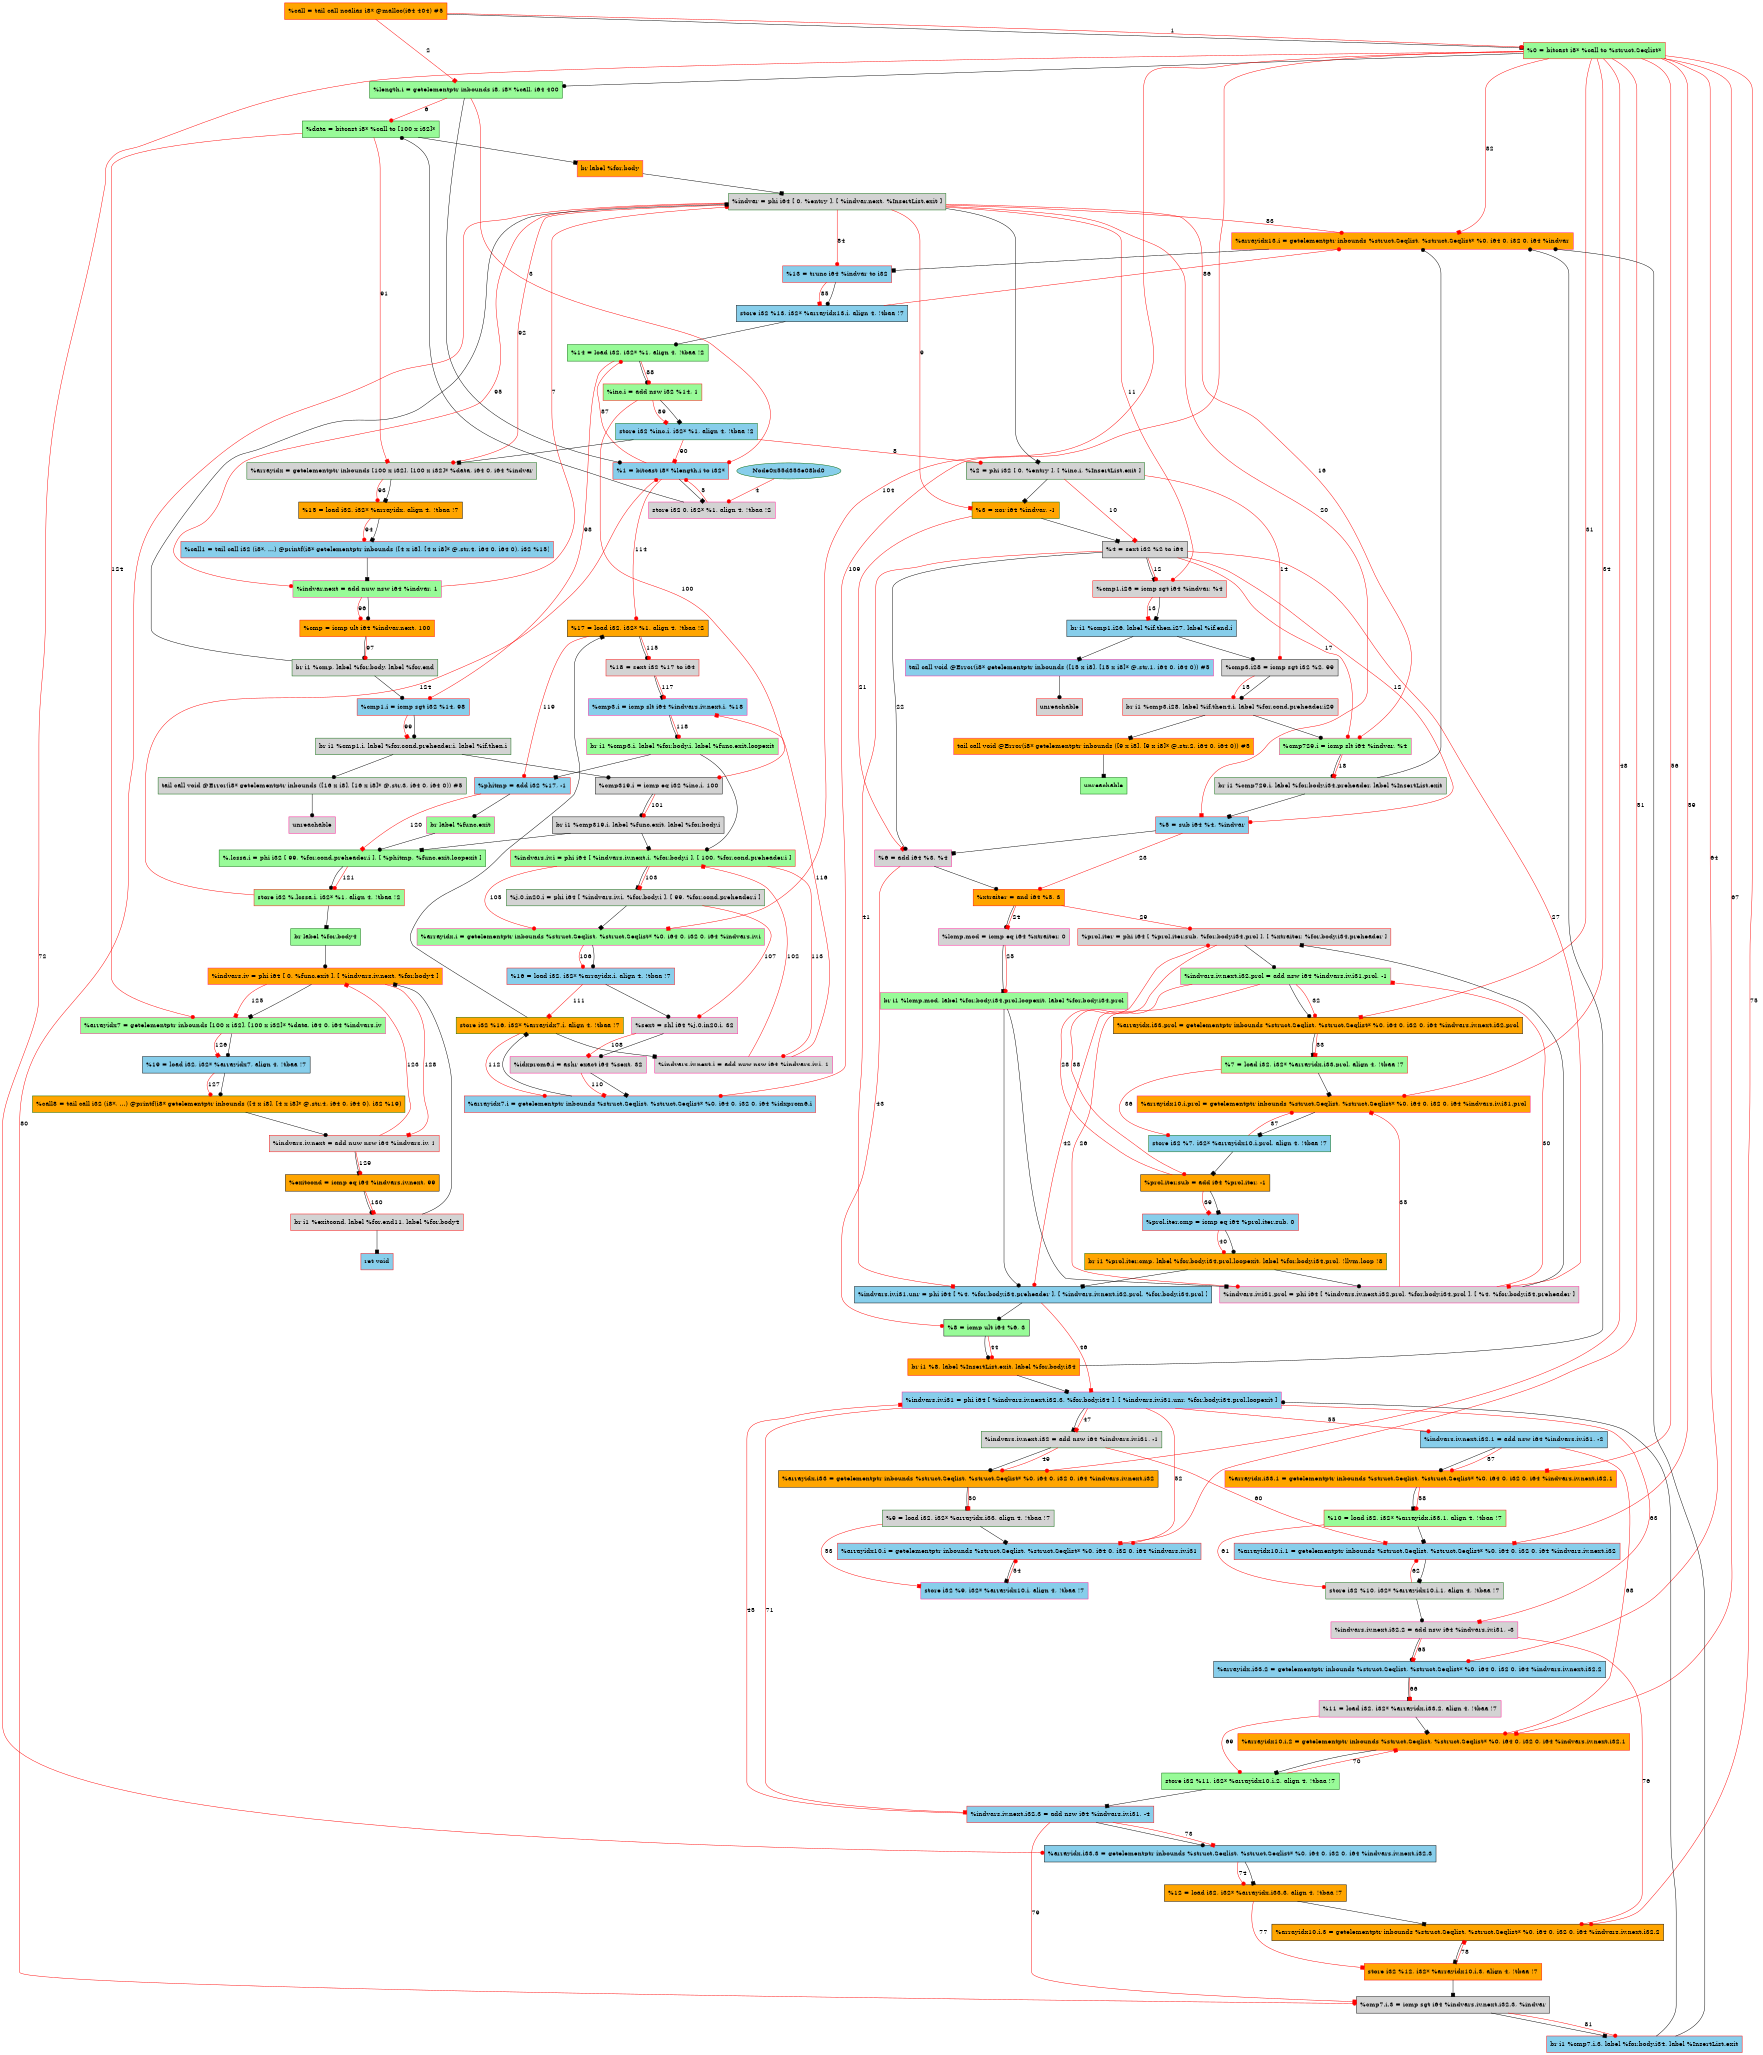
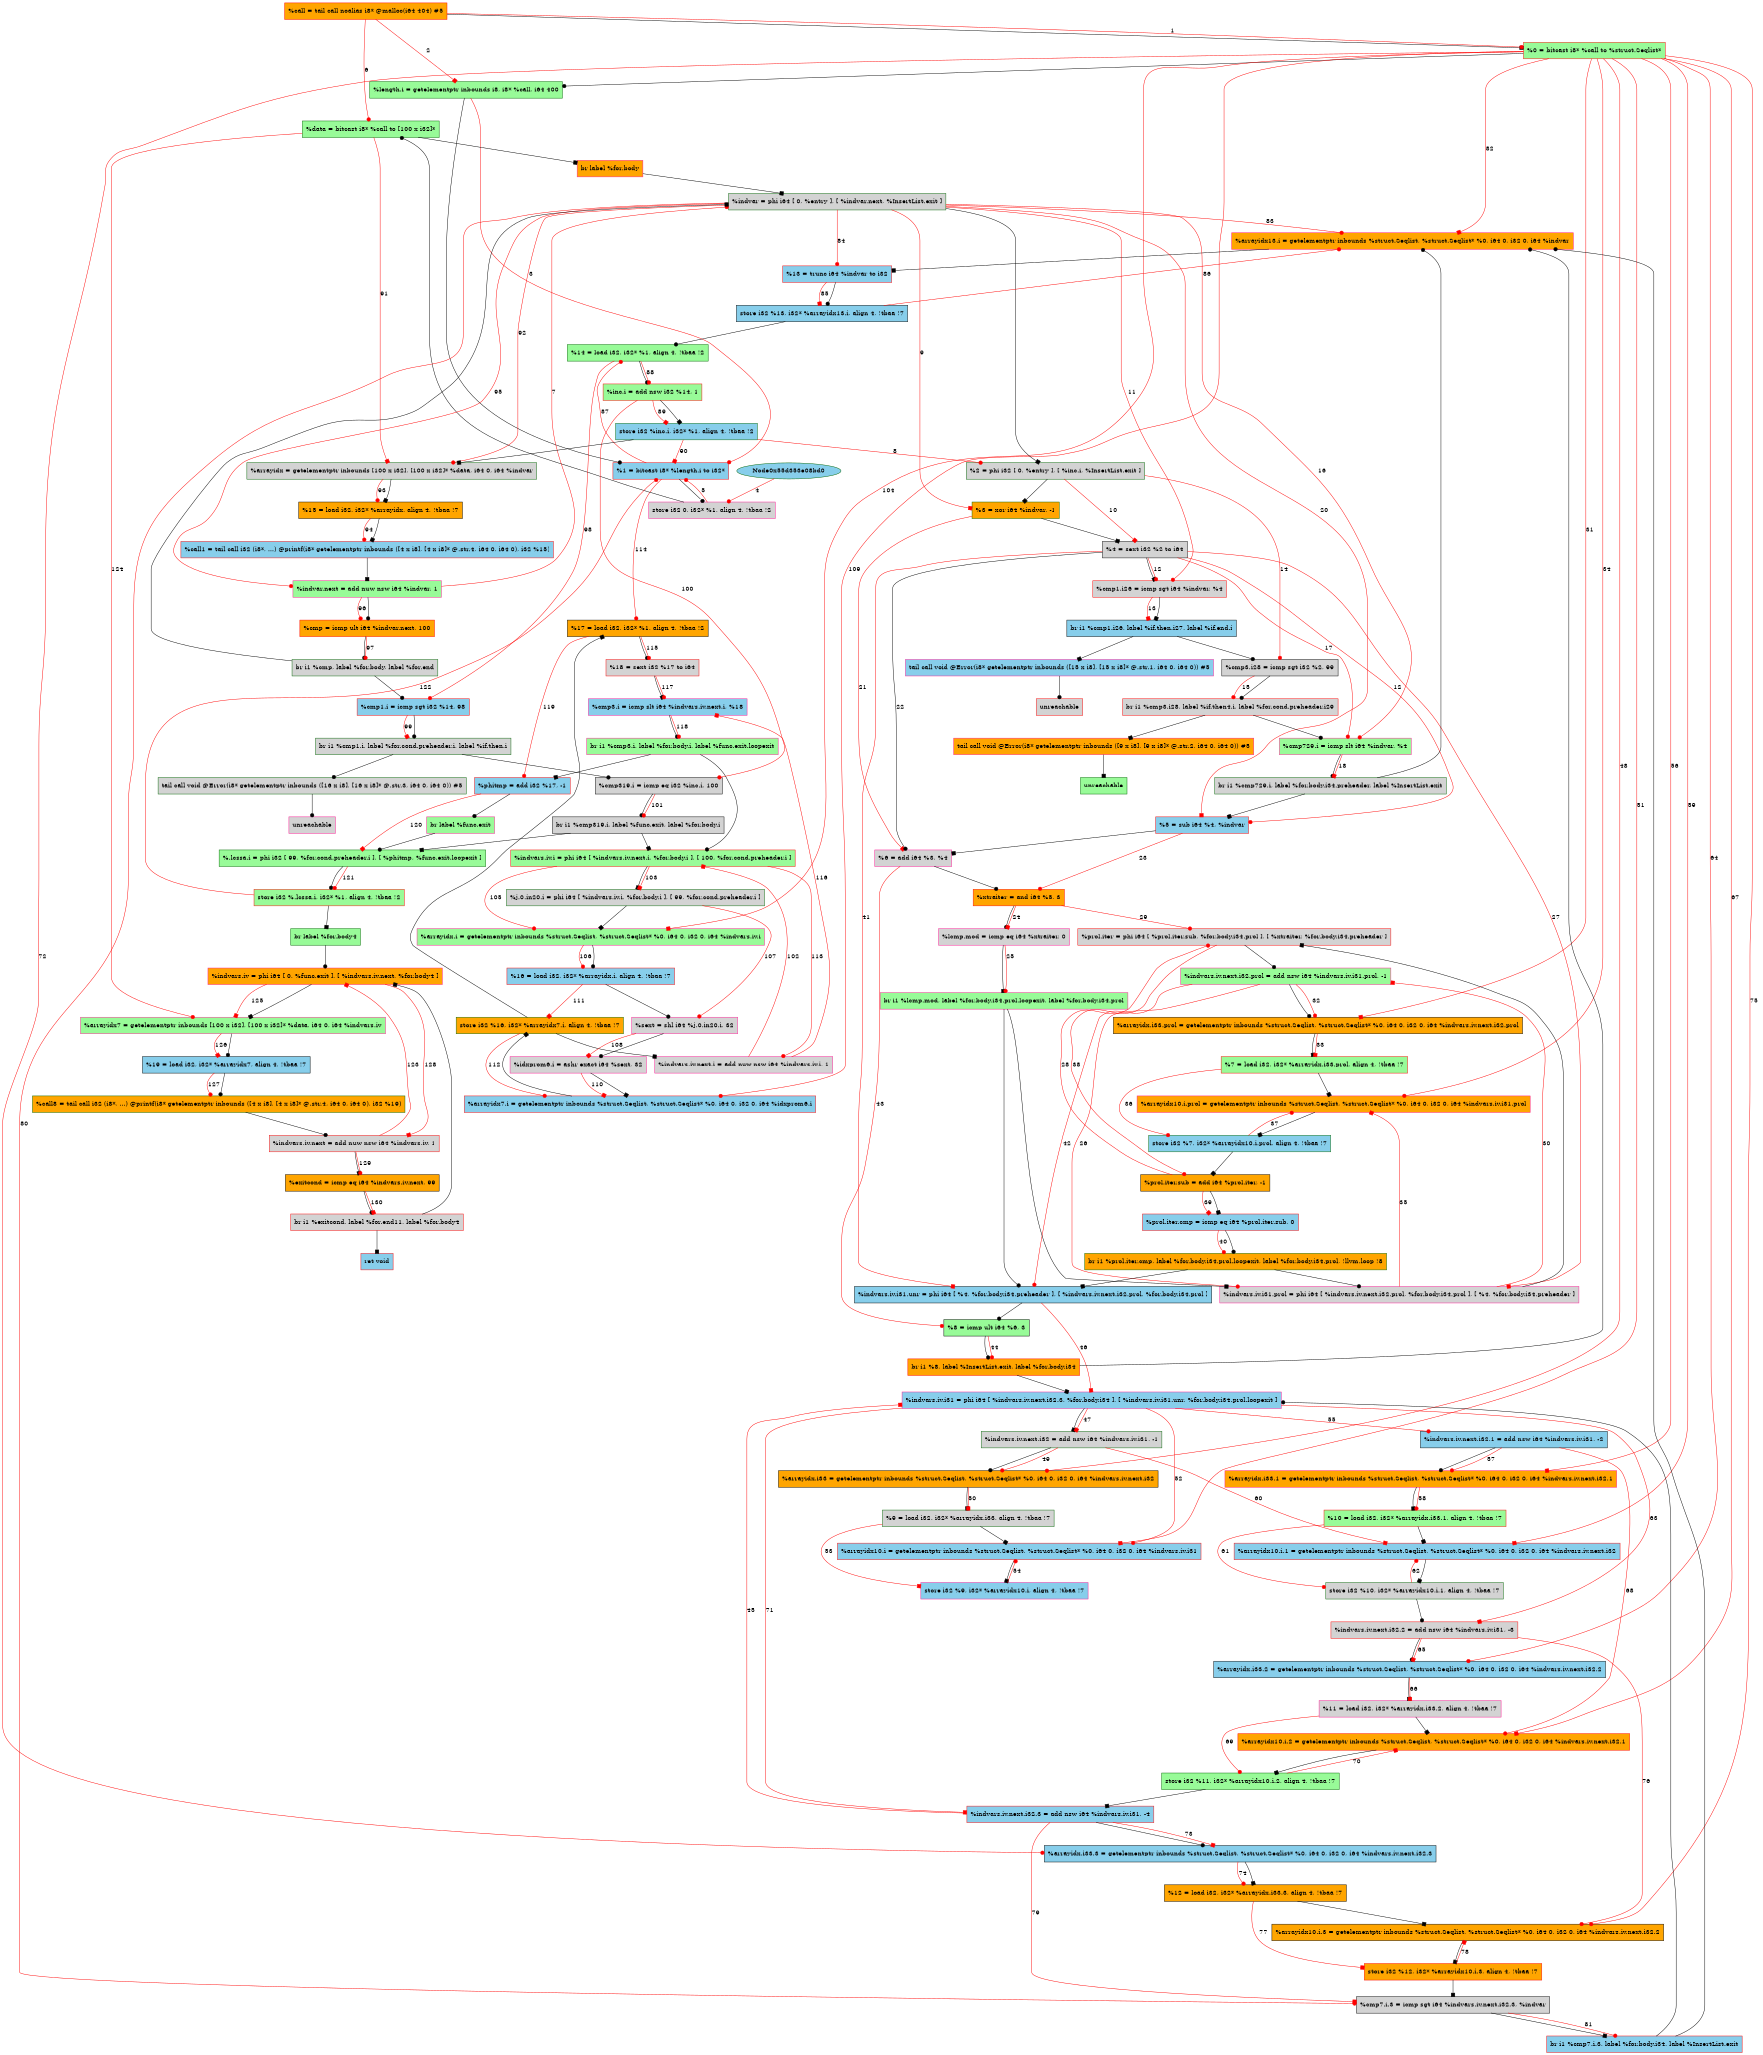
edge "%length.i = getelementptr inbounds i8, i8* %call, i64 400" -> "%data = bitcast i8* %call to [100 x i32]*": now "%call = tail call noalias i8* @malloc(i64 404) #5" -> "%data = bitcast i8* %call to [100 x i32]*"
edge "%1 = bitcast i8* %length.i to i32*" -> "store i32 0, i32* %1, align 4, !tbaa !2": arrowhead box -> dot
edge "store i32 %.lcssa.i, i32* %1, align 4, !tbaa !2" -> "%1 = bitcast i8* %length.i to i32*": label "124" -> "122"
node "%indvars.iv.next.i32.2 = add nsw i64 %indvars.iv.i31, -3": color deeppink -> red
